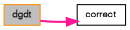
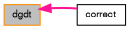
edge "dgdt" -> "correct": reversed
